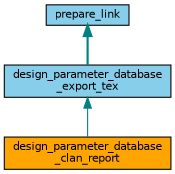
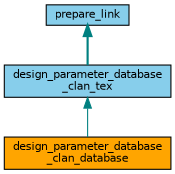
node "design_parameter_database _export_tex": label "design_parameter_database _export_tex" -> "design_parameter_database _clan_tex"
node "design_parameter_database _clan_report": label "design_parameter_database _clan_report" -> "design_parameter_database _clan_database"
